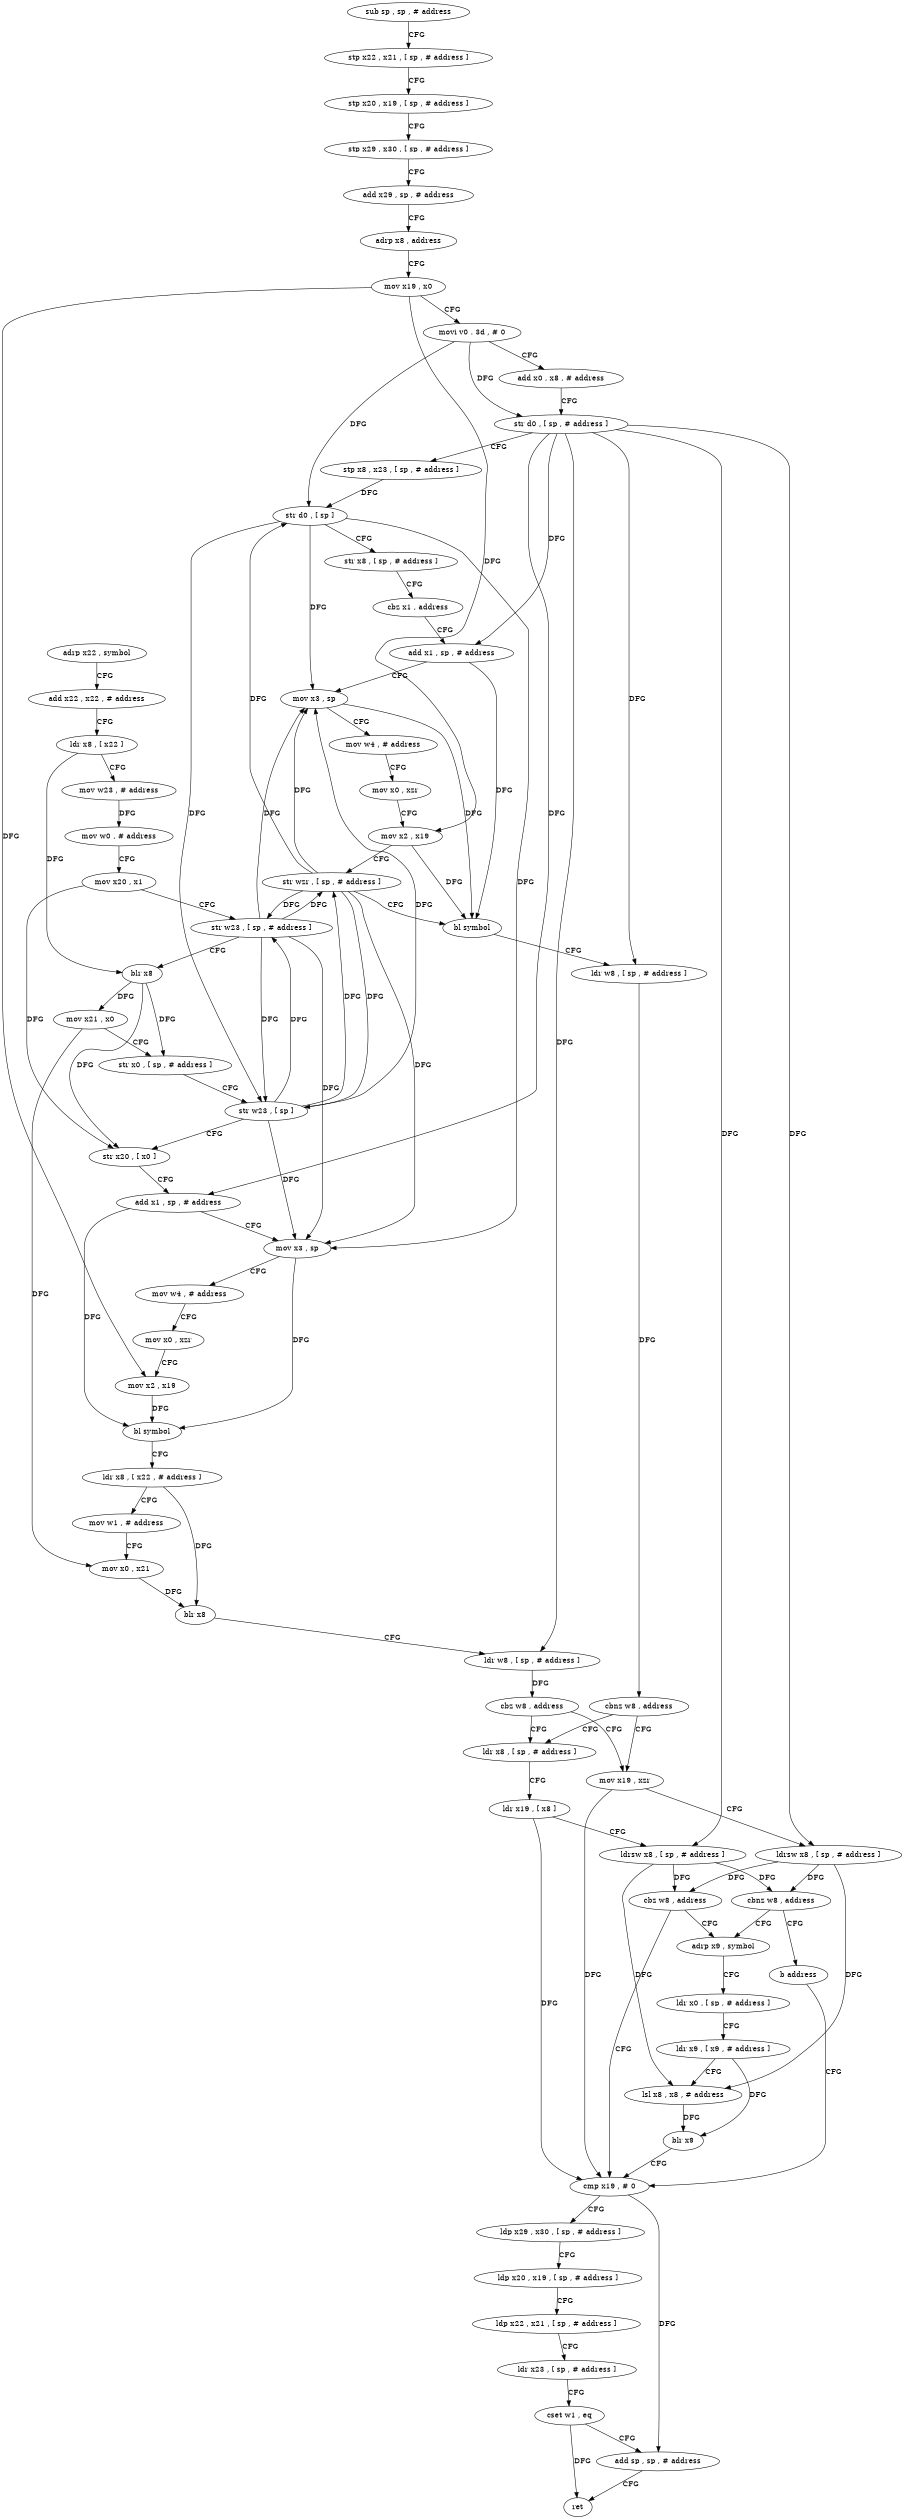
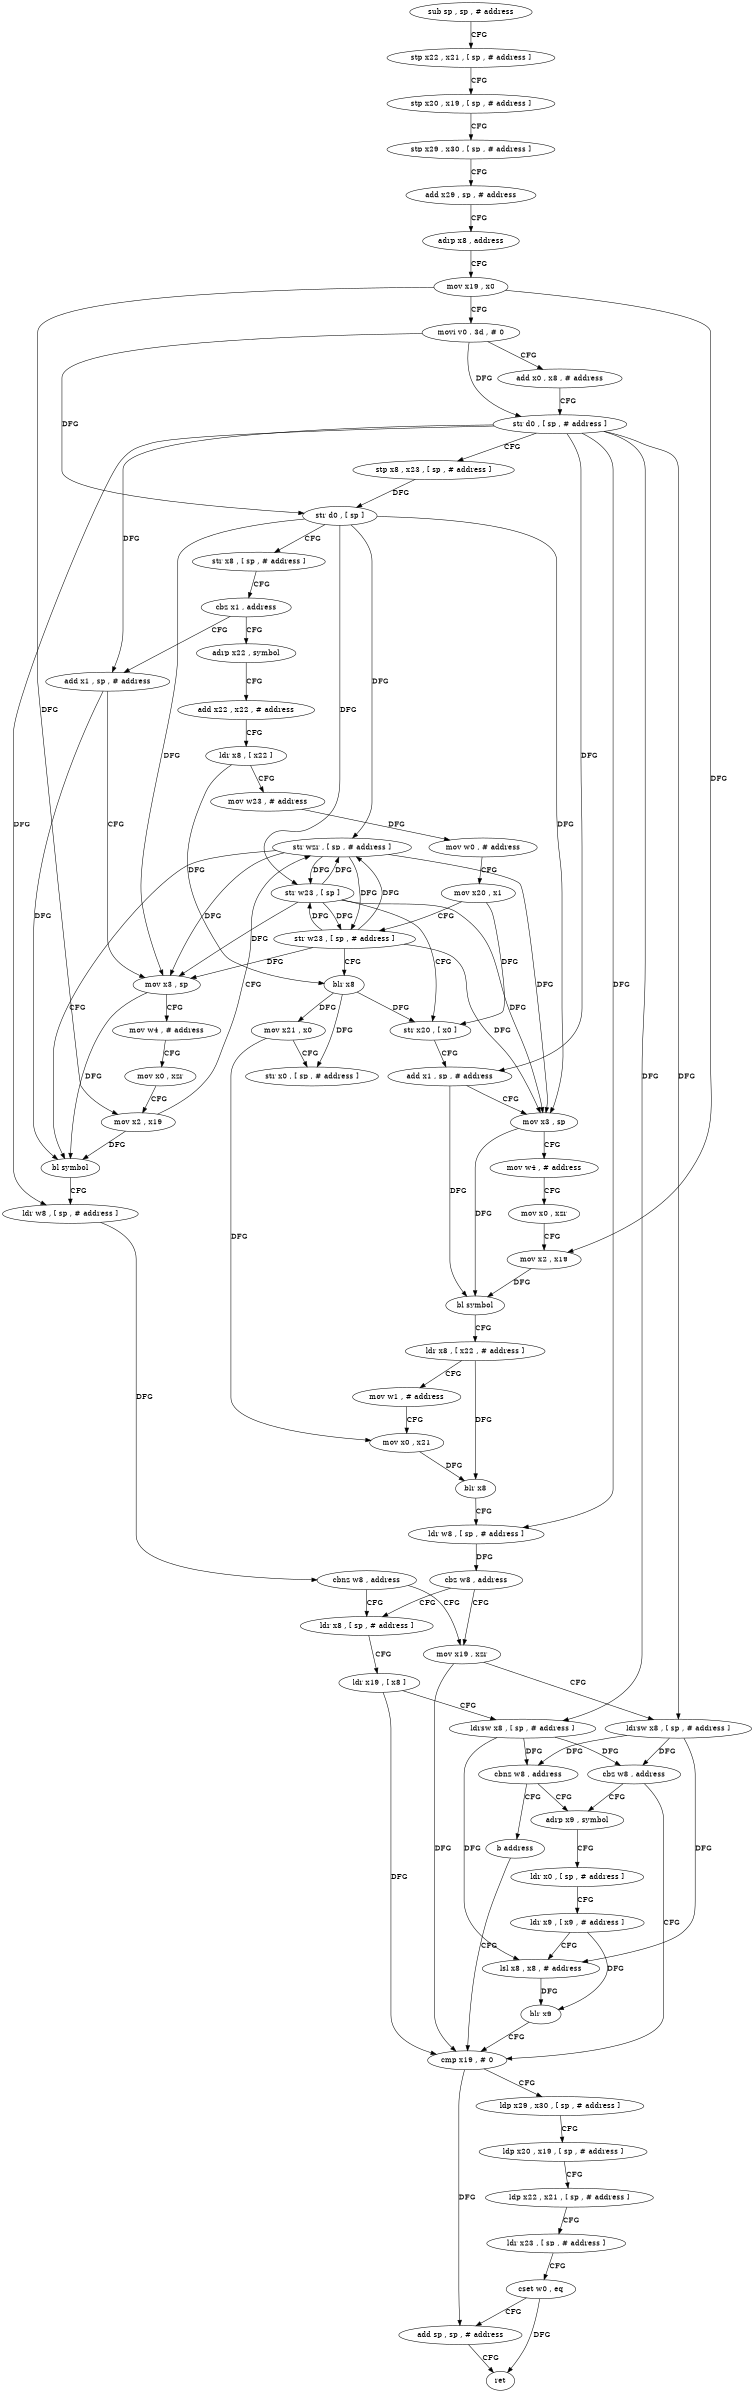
edge "cbz x1 , address" -> "adrp x22 , symbol": added, label "CFG"
edge "str wzr , [ sp , # address ]" -> "str d0 , [ sp ]": reversed
edge "str x0 , [ sp , # address ]" -> "str w23 , [ sp ]": removed, label "CFG"
node "cset w1 , eq": label "cset w1 , eq" -> "cset w0 , eq"
